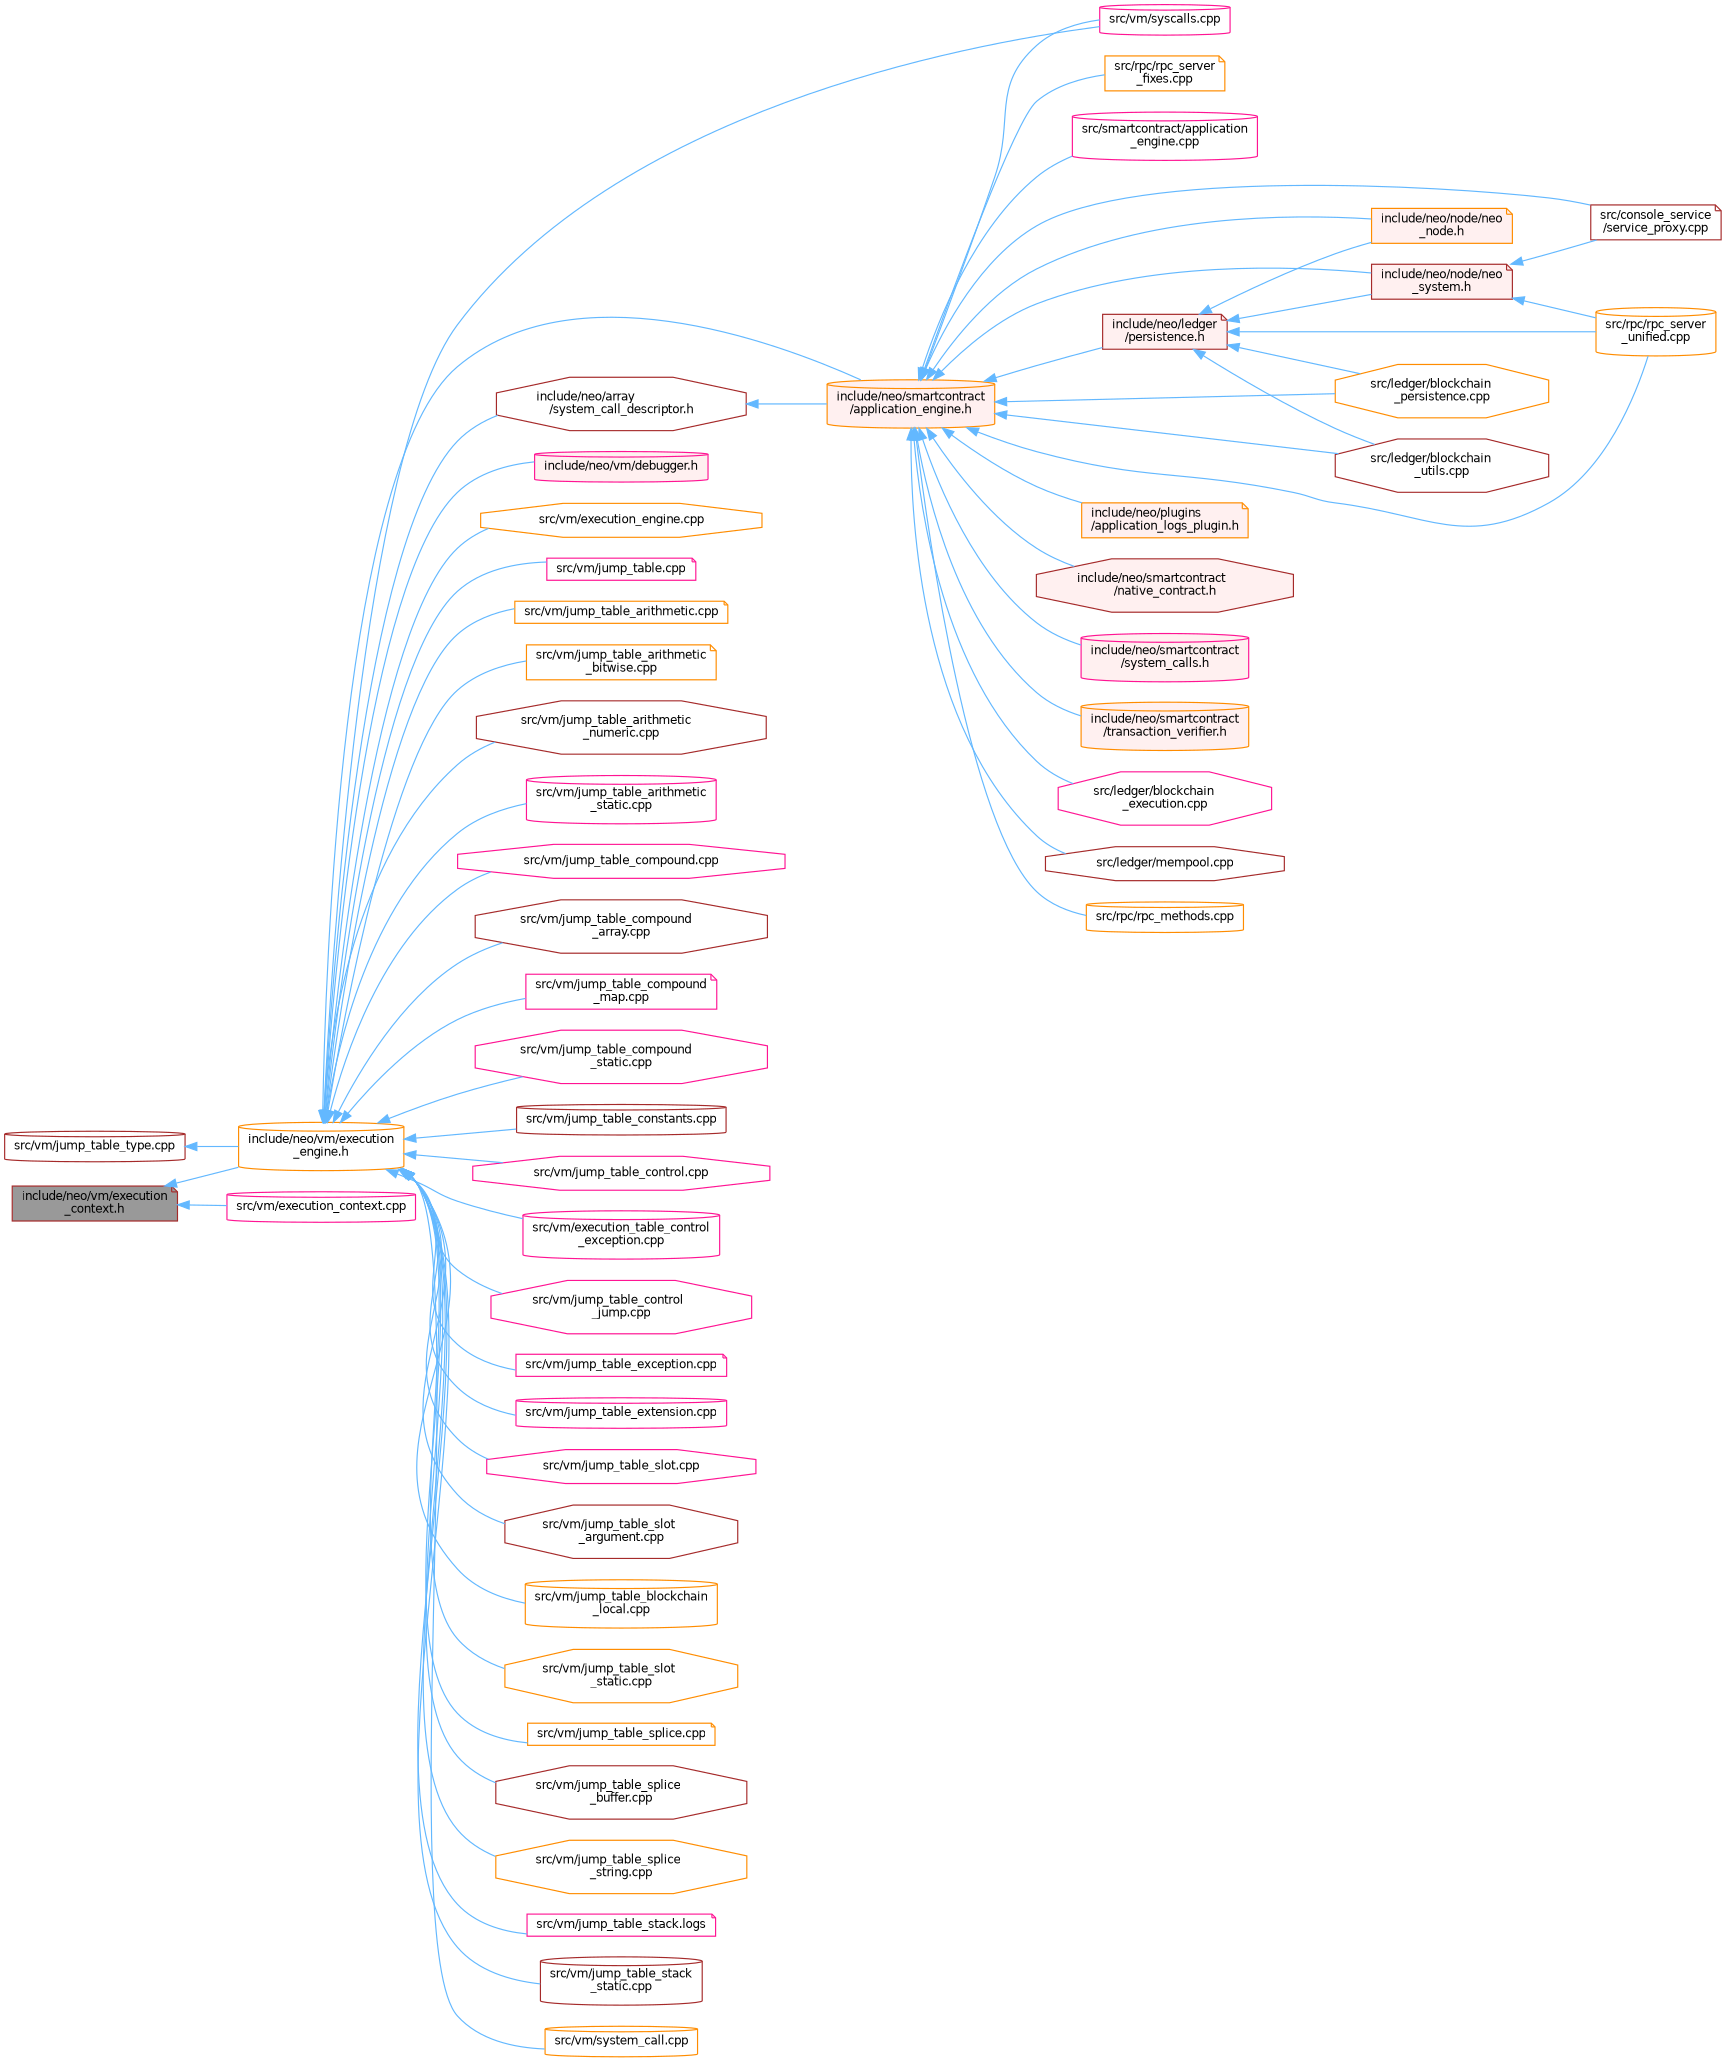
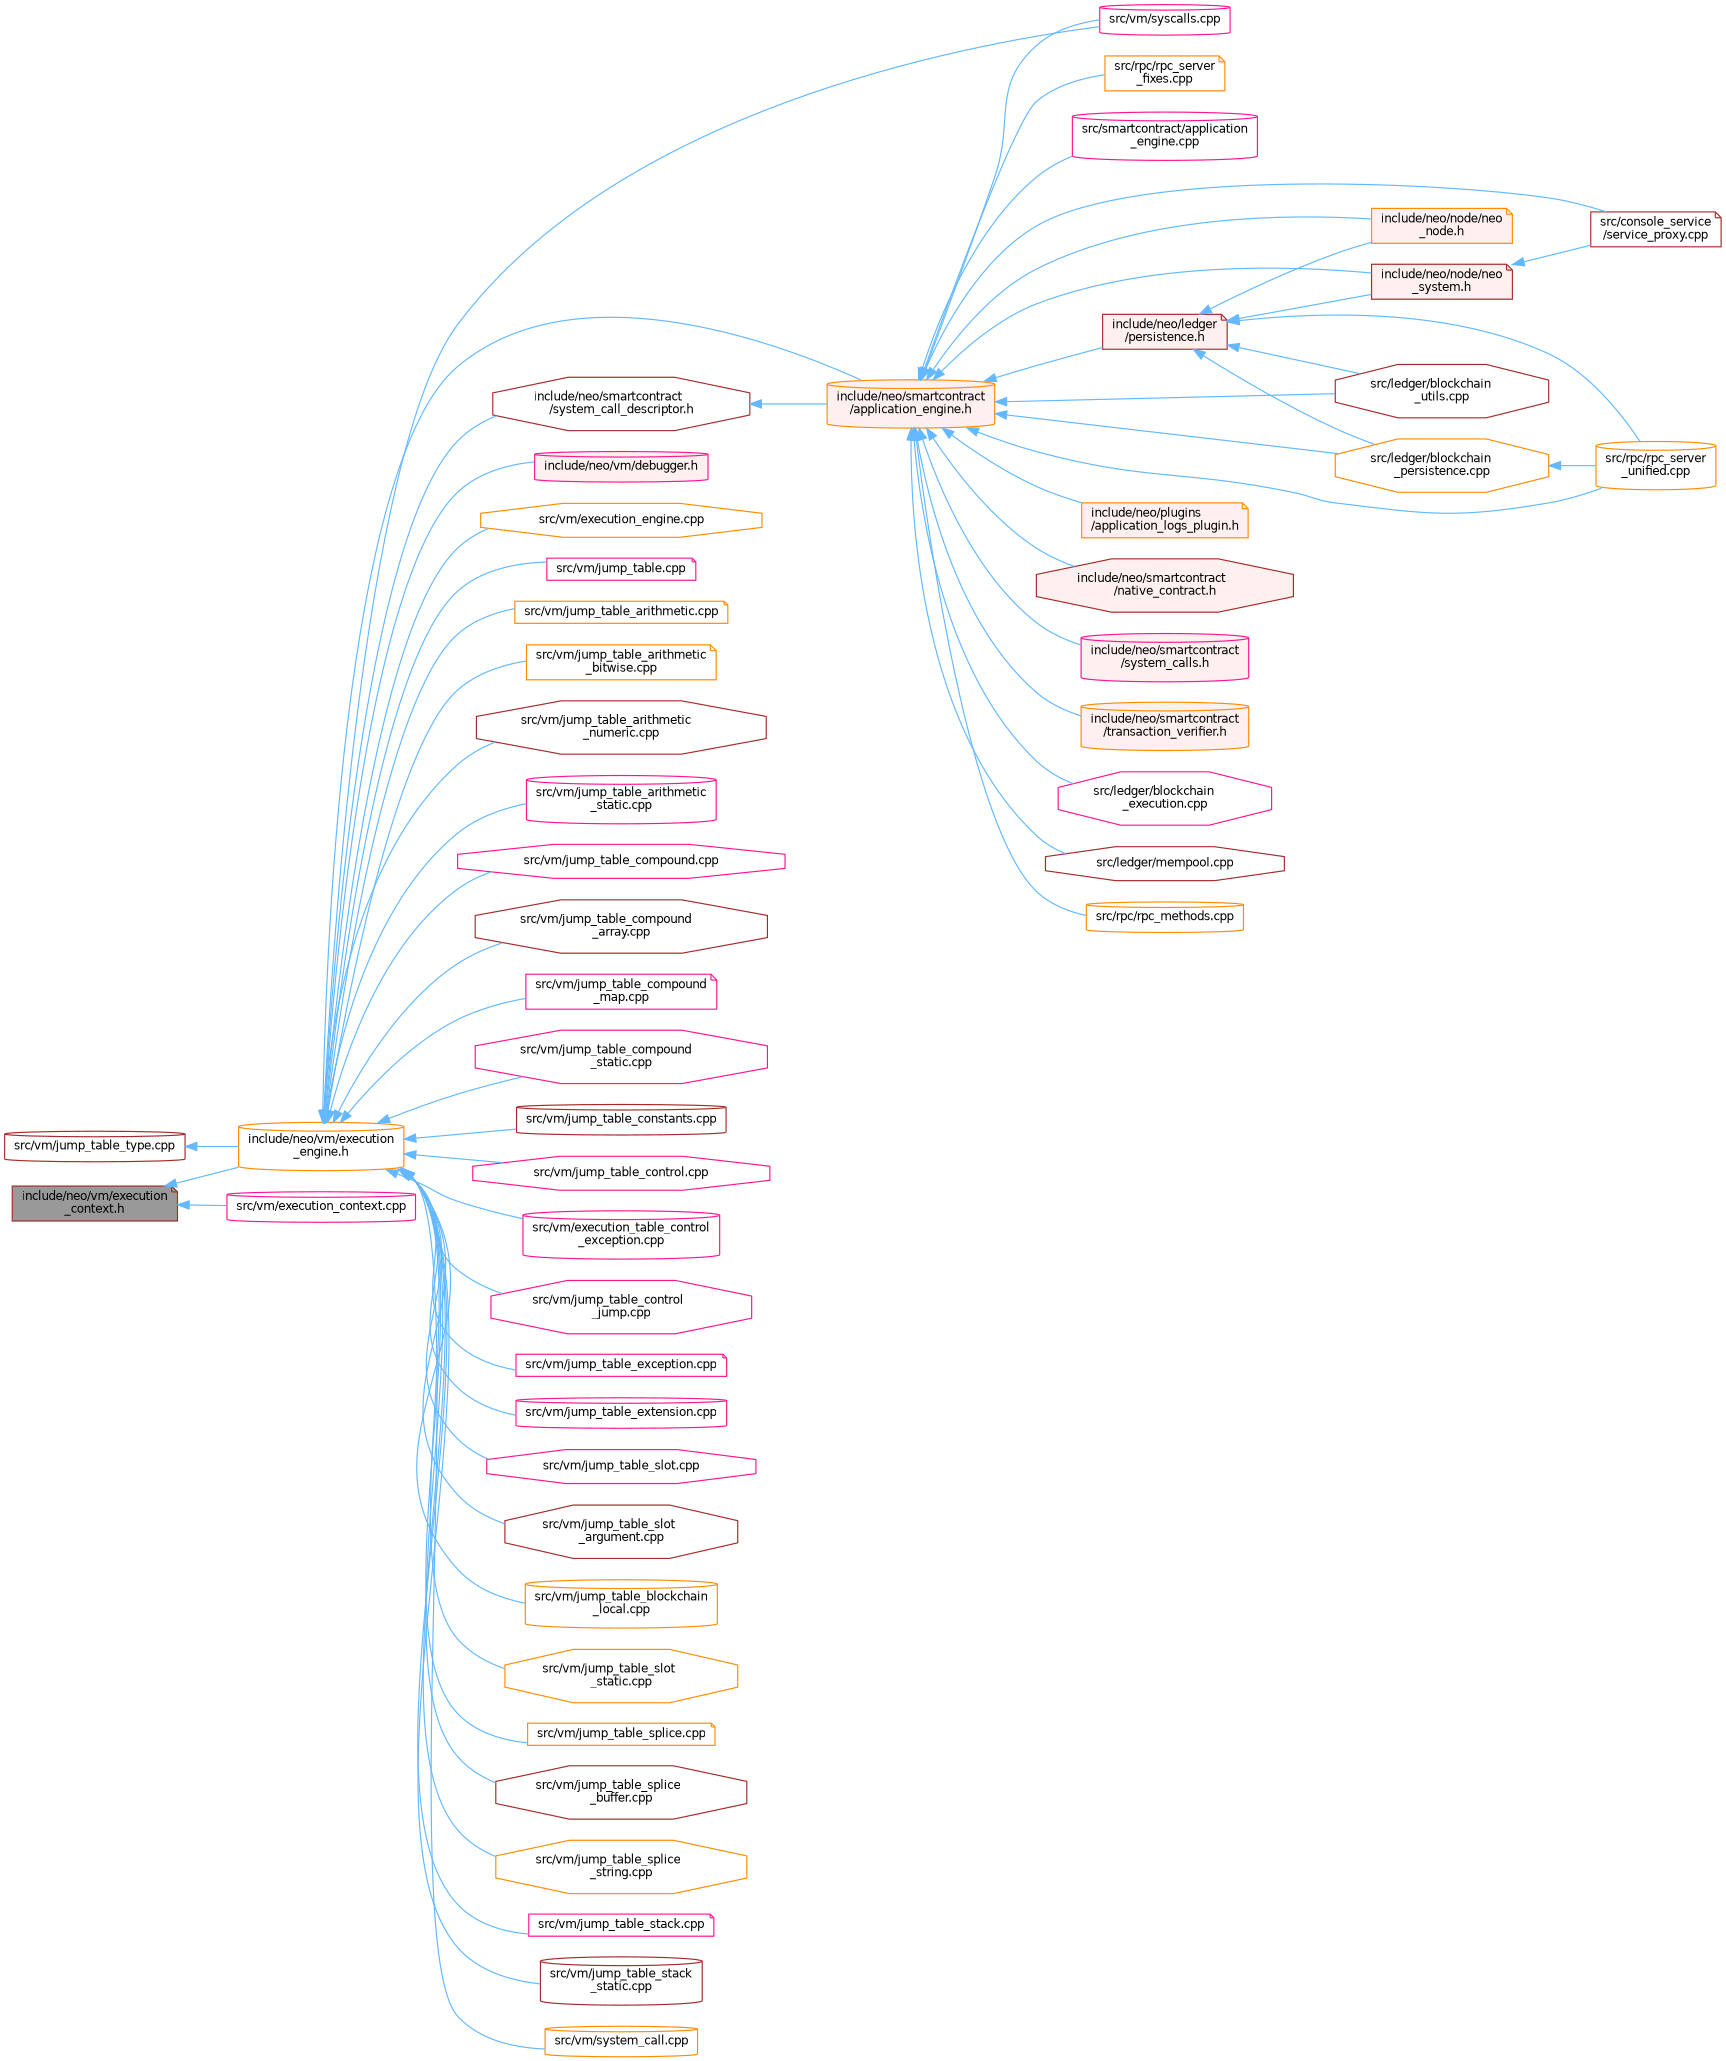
edge "src/rpc/rpc_server _unified.cpp" -> "include/neo/node/neo _system.h": now "src/rpc/rpc_server _unified.cpp" -> "src/ledger/blockchain _persistence.cpp"
node "include/neo/array /system_call_descriptor.h": label "include/neo/array /system_call_descriptor.h" -> "include/neo/smartcontract /system_call_descriptor.h"
node "src/vm/jump_table_stack.logs": label "src/vm/jump_table_stack.logs" -> "src/vm/jump_table_stack.cpp"
